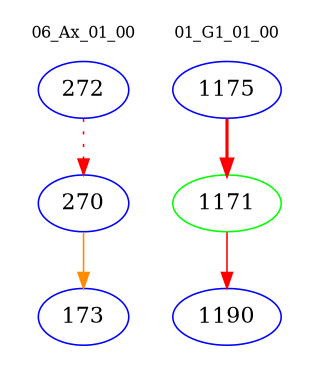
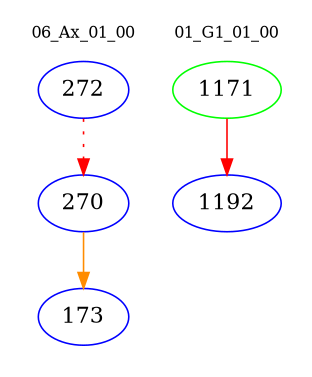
node "1175": removed
node "1190": label "1190" -> "1192"
